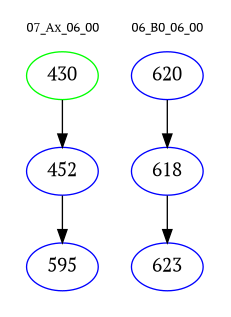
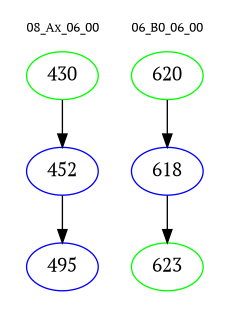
cluster "07_Ax_06_00": label "07_Ax_06_00" -> "08_Ax_06_00"
node "620": color blue -> green
node "595": label "595" -> "495"
node "623": color blue -> green
